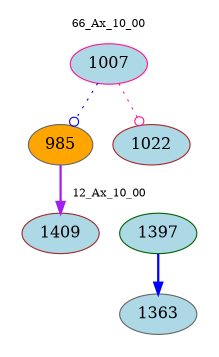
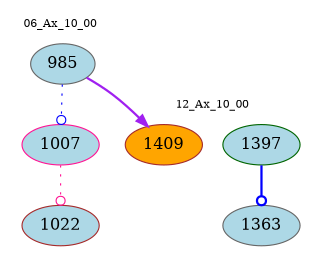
cluster "66_Ax_10_00": label "66_Ax_10_00" -> "06_Ax_10_00"
edge "1007" -> "985": reversed
node "985": fillcolor orange -> lightblue
node "1409": fillcolor lightblue -> orange
edge "1397" -> "1363": arrowhead normal -> odot
